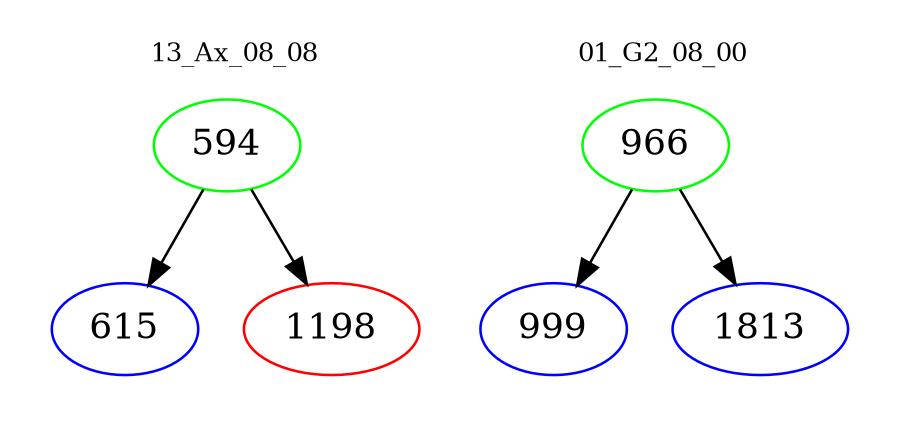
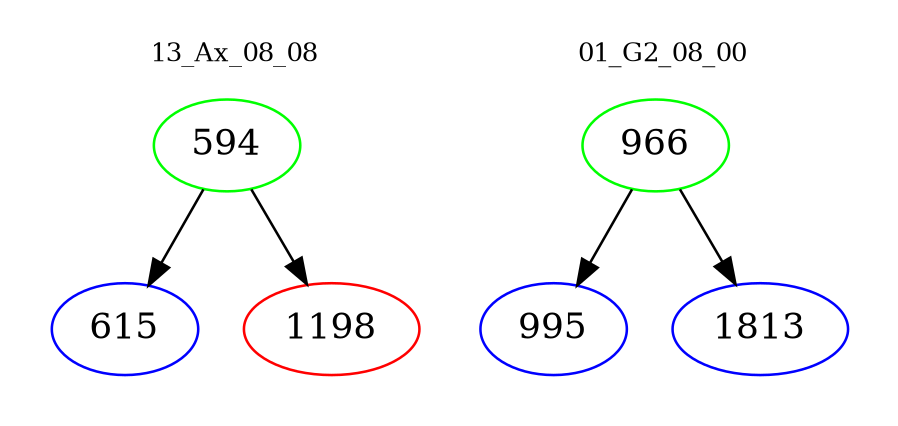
node "999": label "999" -> "995"
